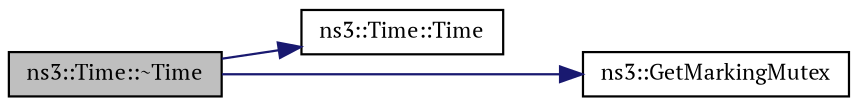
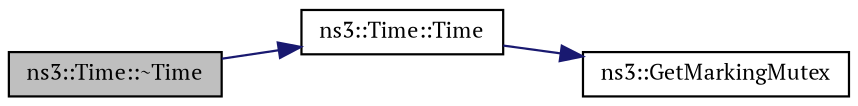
edge "ns3::Time::~Time" -> "ns3::GetMarkingMutex": now "ns3::Time::Time" -> "ns3::GetMarkingMutex"
